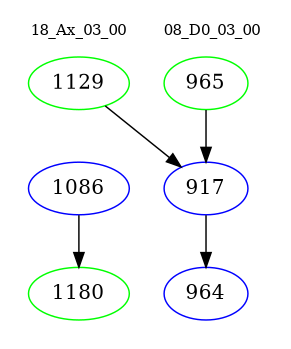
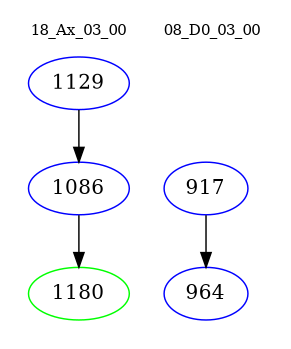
node "1129": color green -> blue
node "965": removed
edge "1129" -> "917": now "1129" -> "1086"
